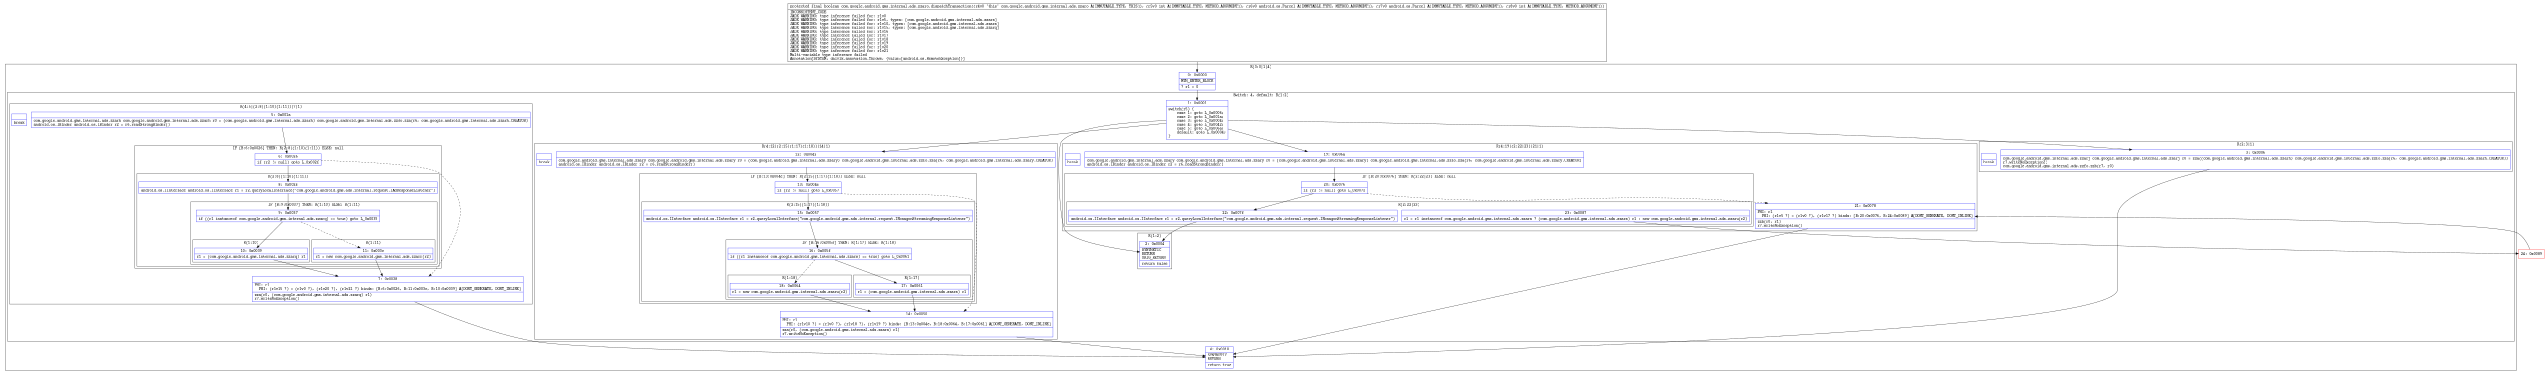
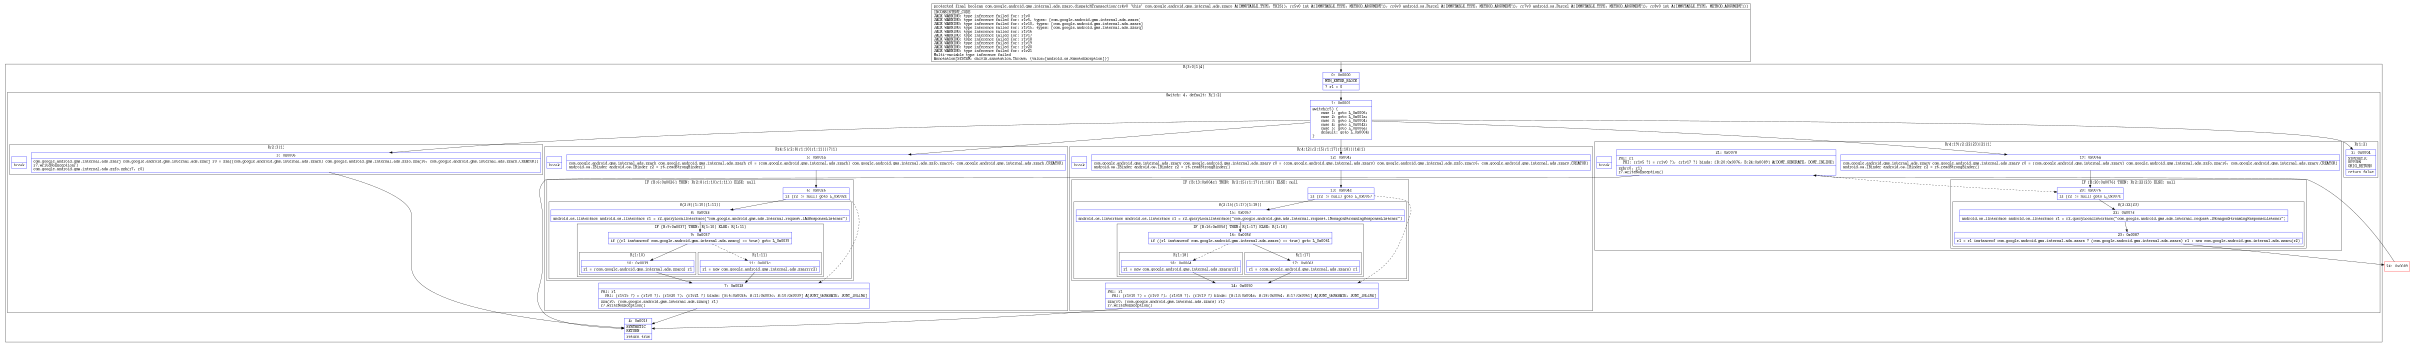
edge "1: 0x0001" -> "5: 0x001a": added
edge "20: 0x0076" -> "21: 0x0078": reversed
edge "22: 0x007f" -> "2: 0x0004": now "22: 0x007f" -> "23: 0x0087"
